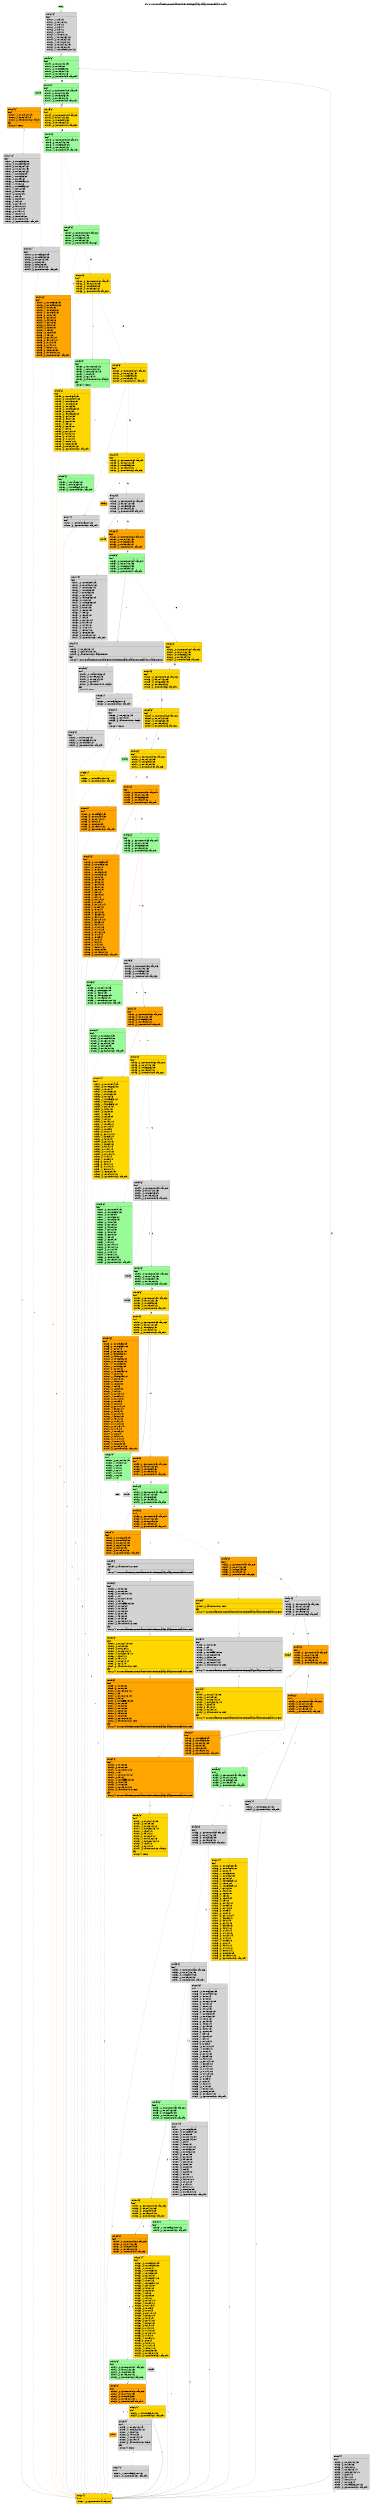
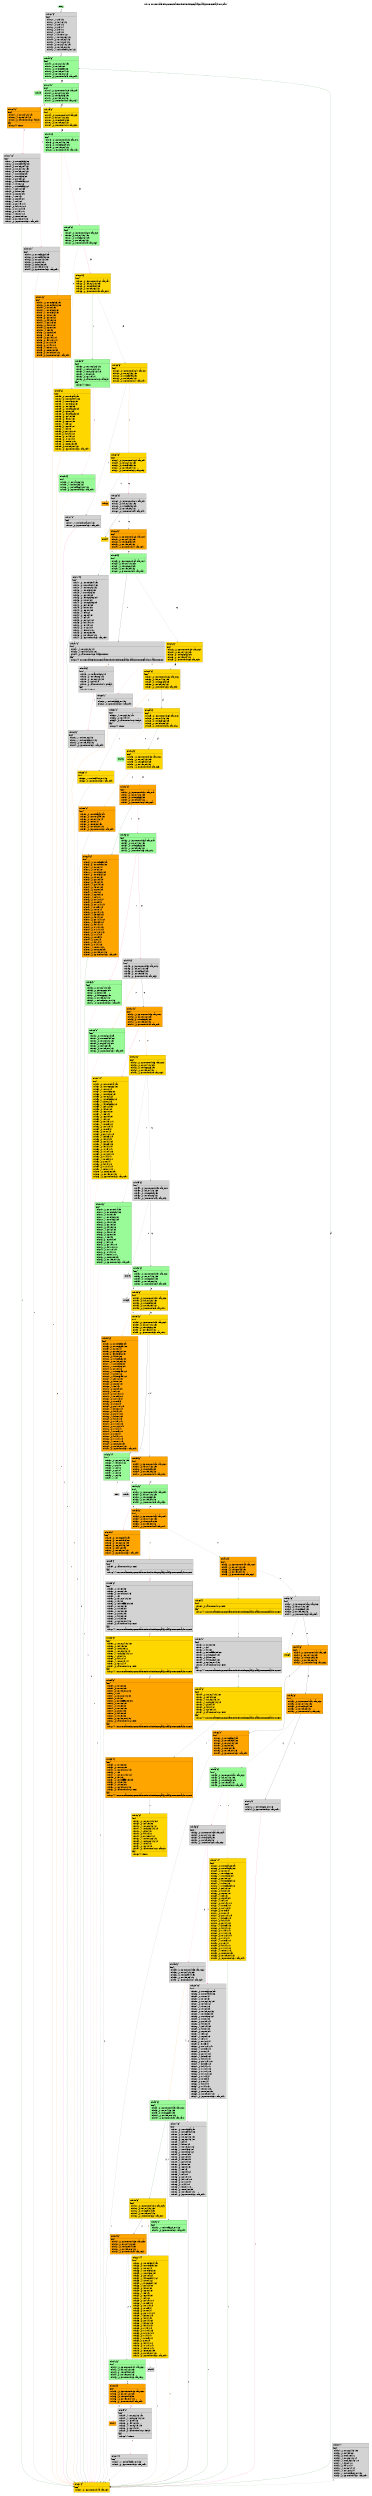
edge "0x40183b [25]" -> "0x401854 [25]": label " 28" -> " 1"
node "0x402346 [12]": removed
